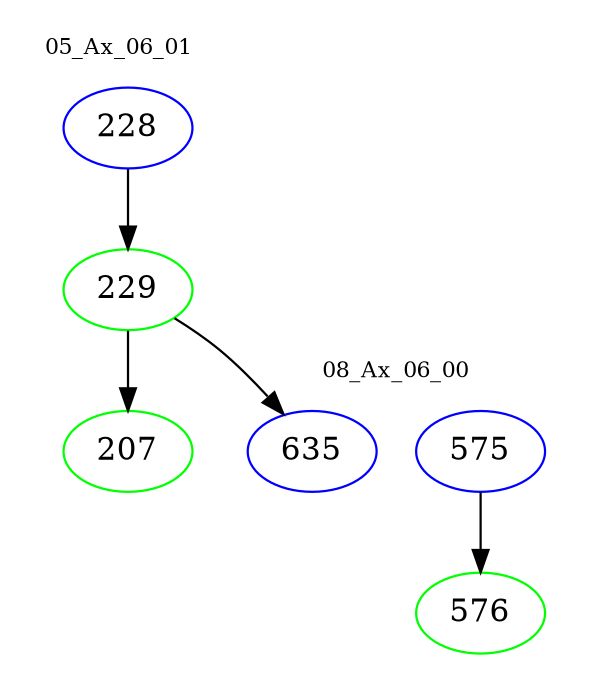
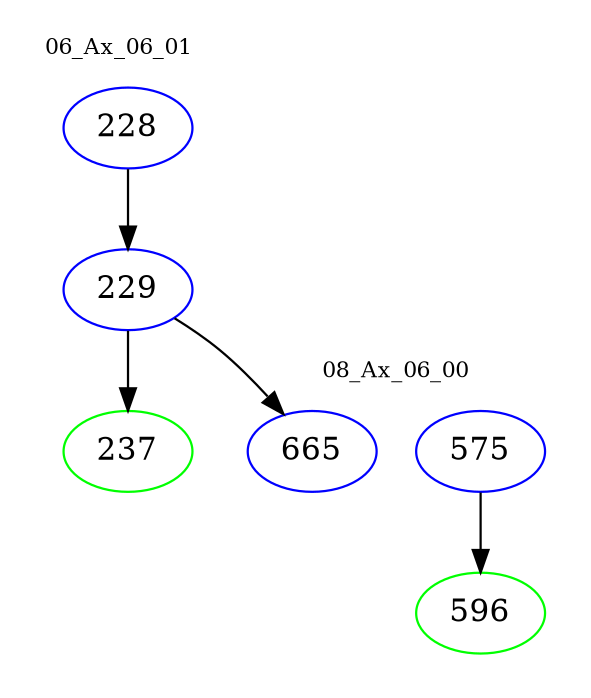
cluster "05_Ax_06_01": label "05_Ax_06_01" -> "06_Ax_06_01"
node "229": color green -> blue
node "207": label "207" -> "237"
node "635": label "635" -> "665"
node "576": label "576" -> "596"
